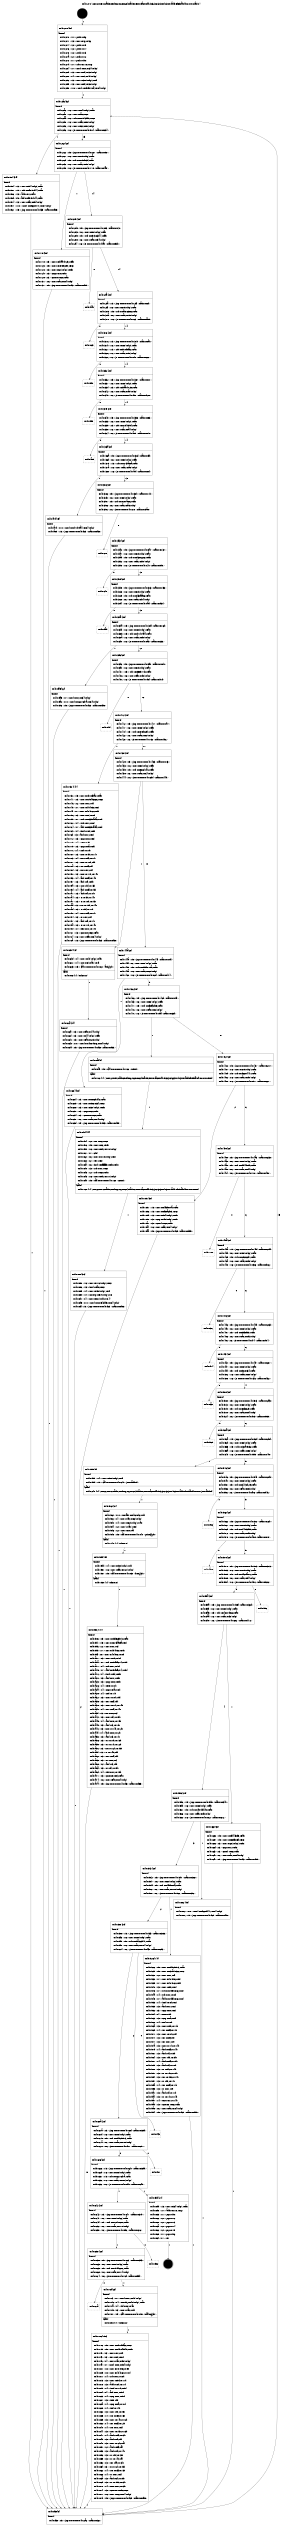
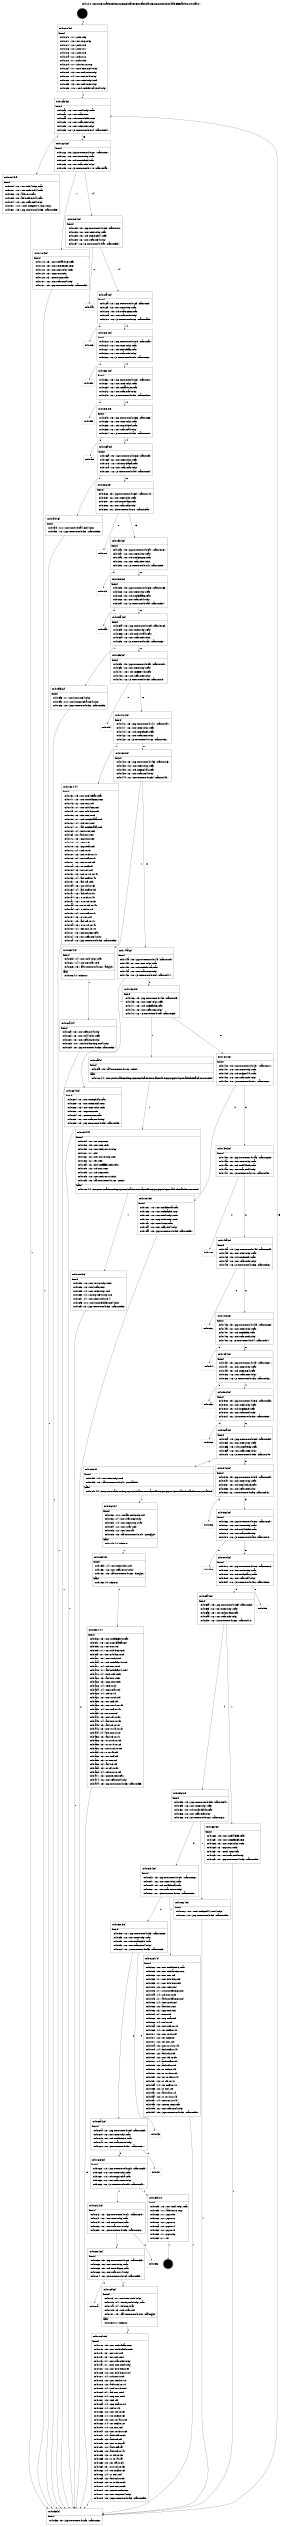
edge "0x401386 [28]" -> "0x4013a2 [28]": added, label "13"
